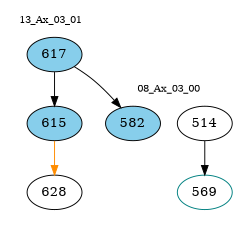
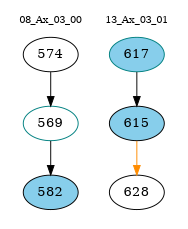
node "617": color black -> teal
edge "617" -> "582": now "569" -> "582"
node "514": label "514" -> "574"
